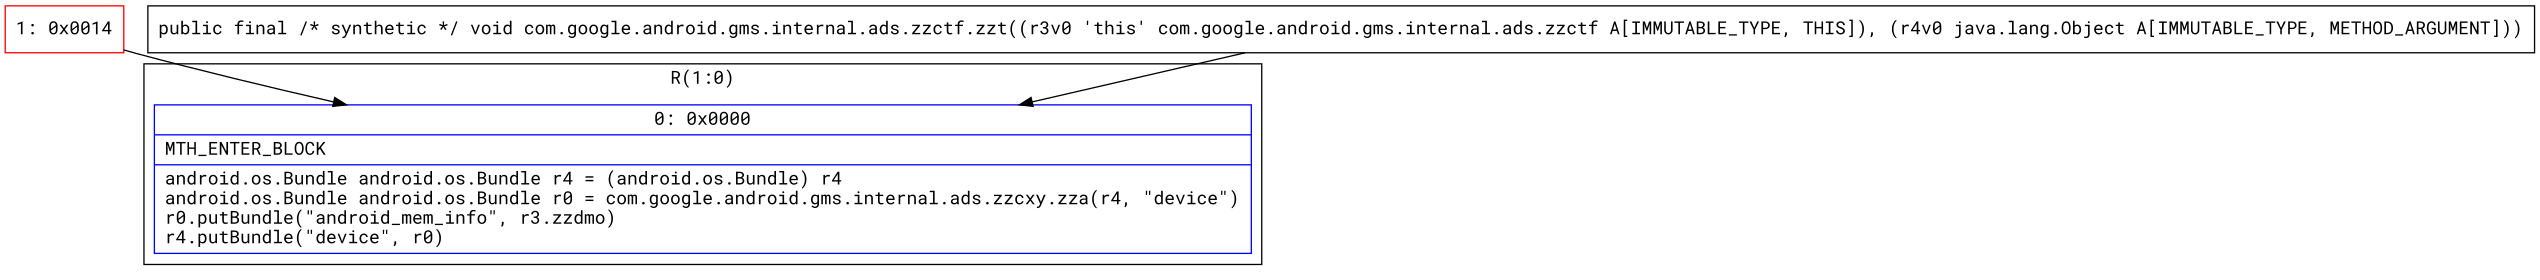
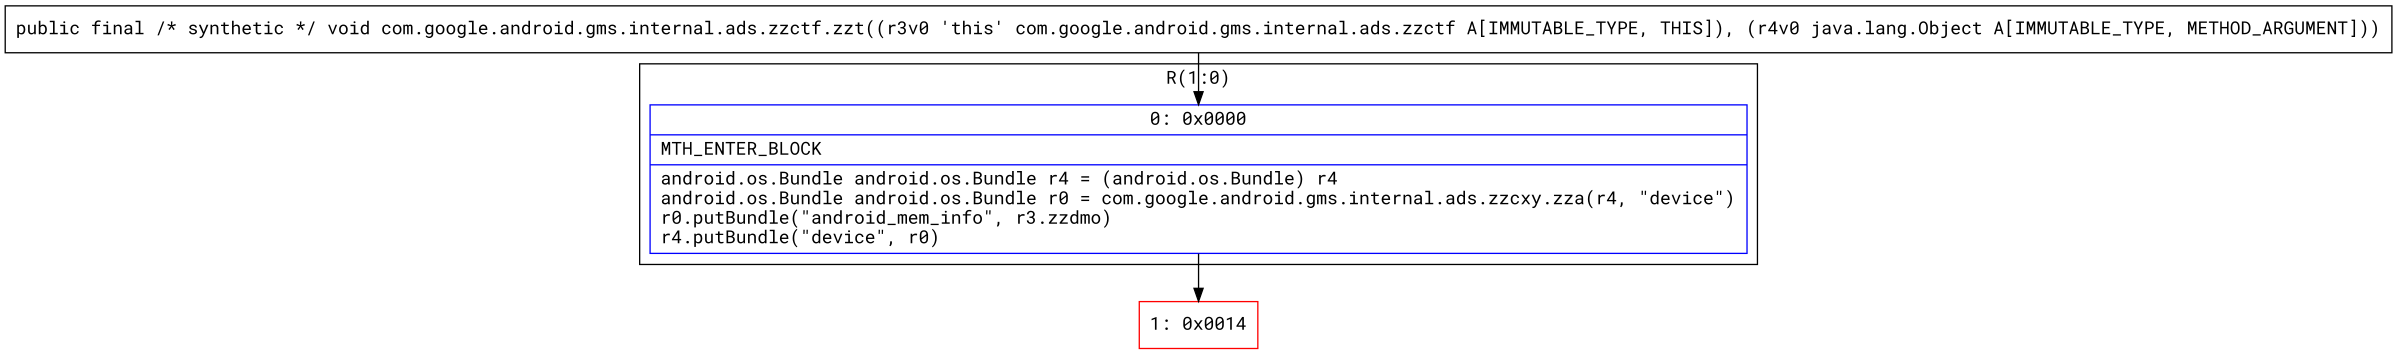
edge "1: 0x0014" -> "0: 0x0000": reversed
